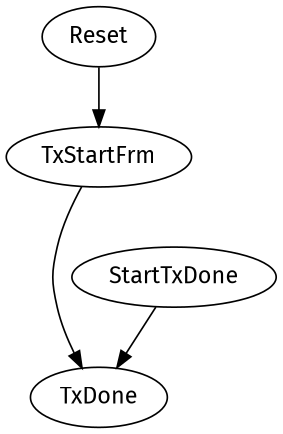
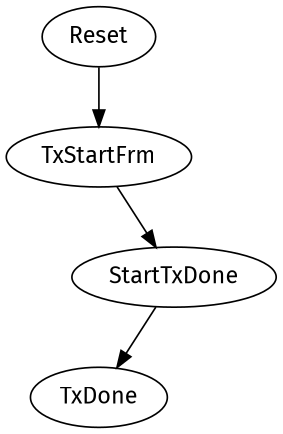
edge "TxStartFrm" -> "TxDone": now "TxStartFrm" -> "StartTxDone"
